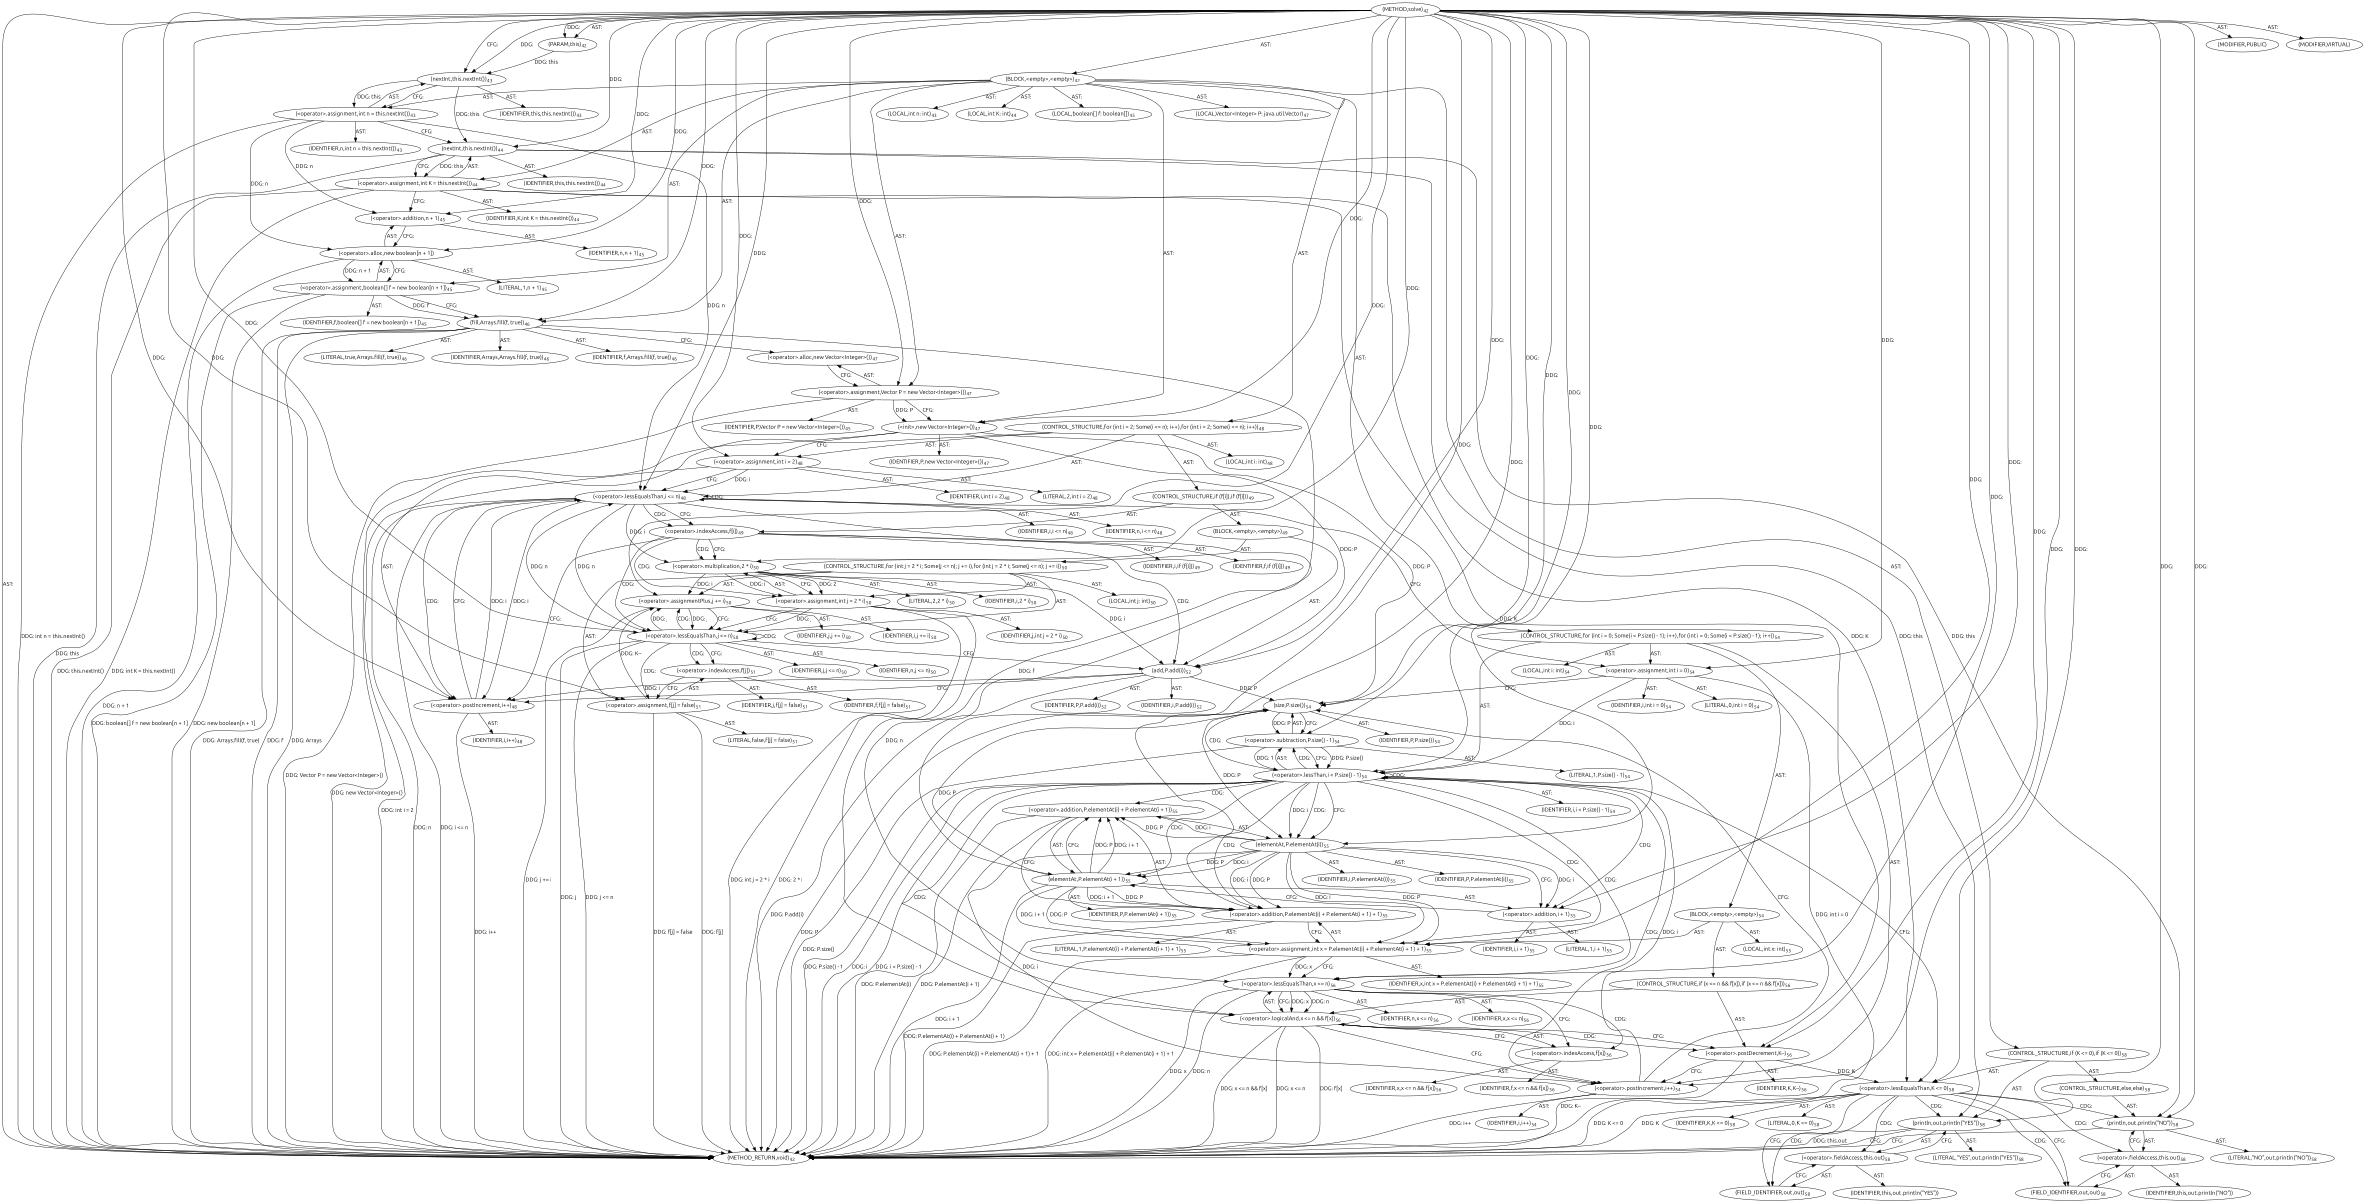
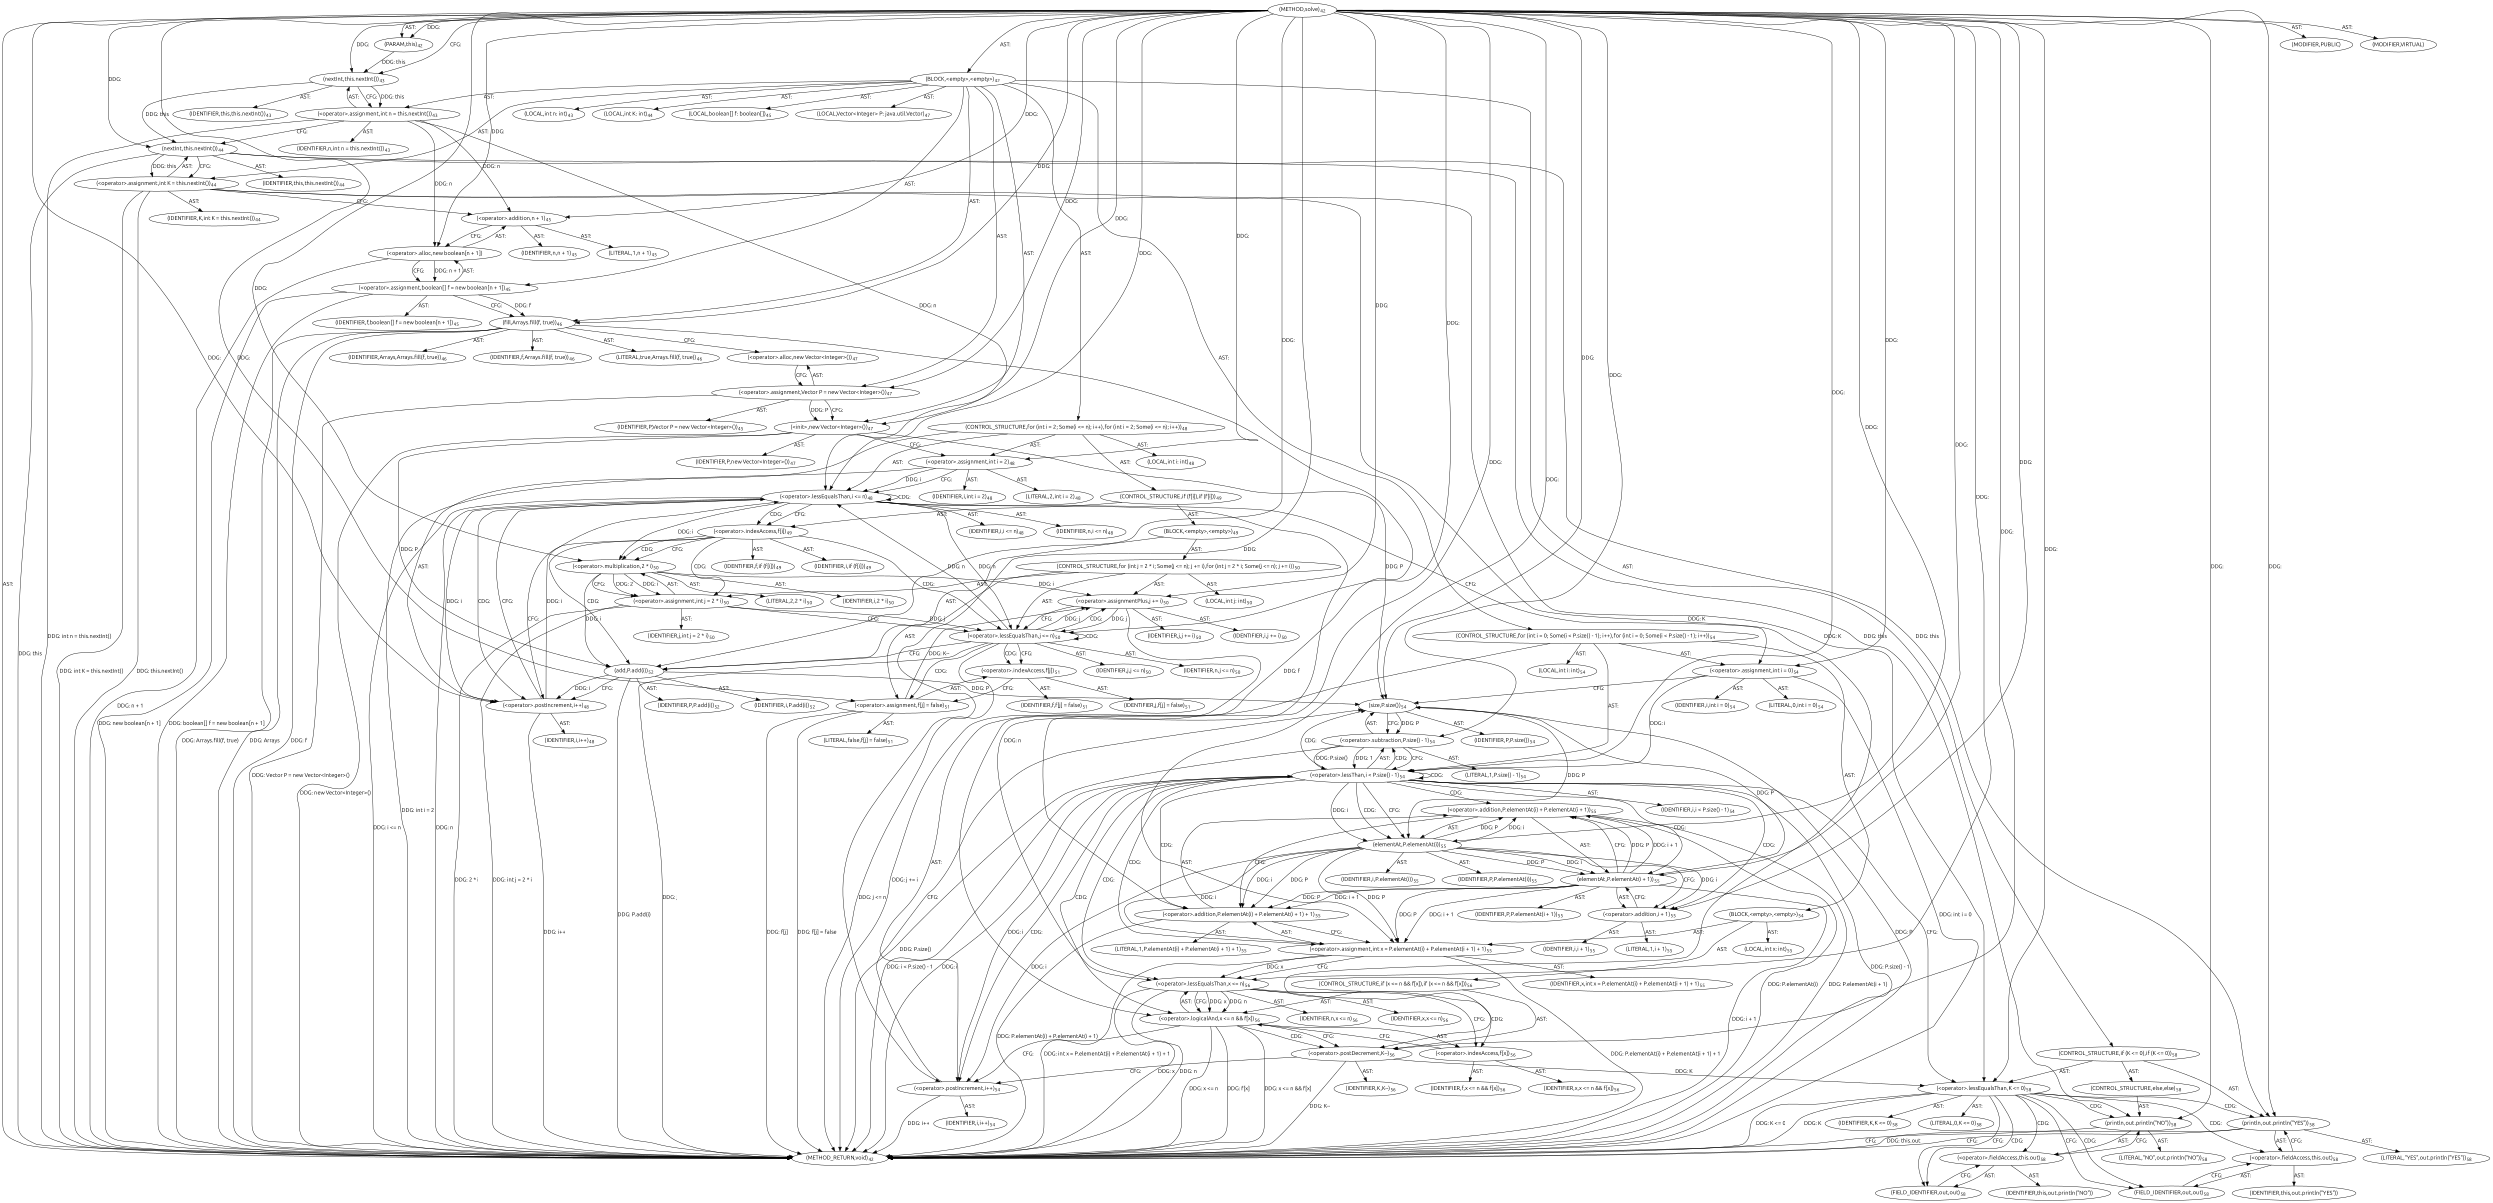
edge "(<operator>.alloc,new boolean[n + 1])" -> "(LITERAL,1,n + 1)": now "(<operator>.addition,n + 1)" -> "(LITERAL,1,n + 1)"
